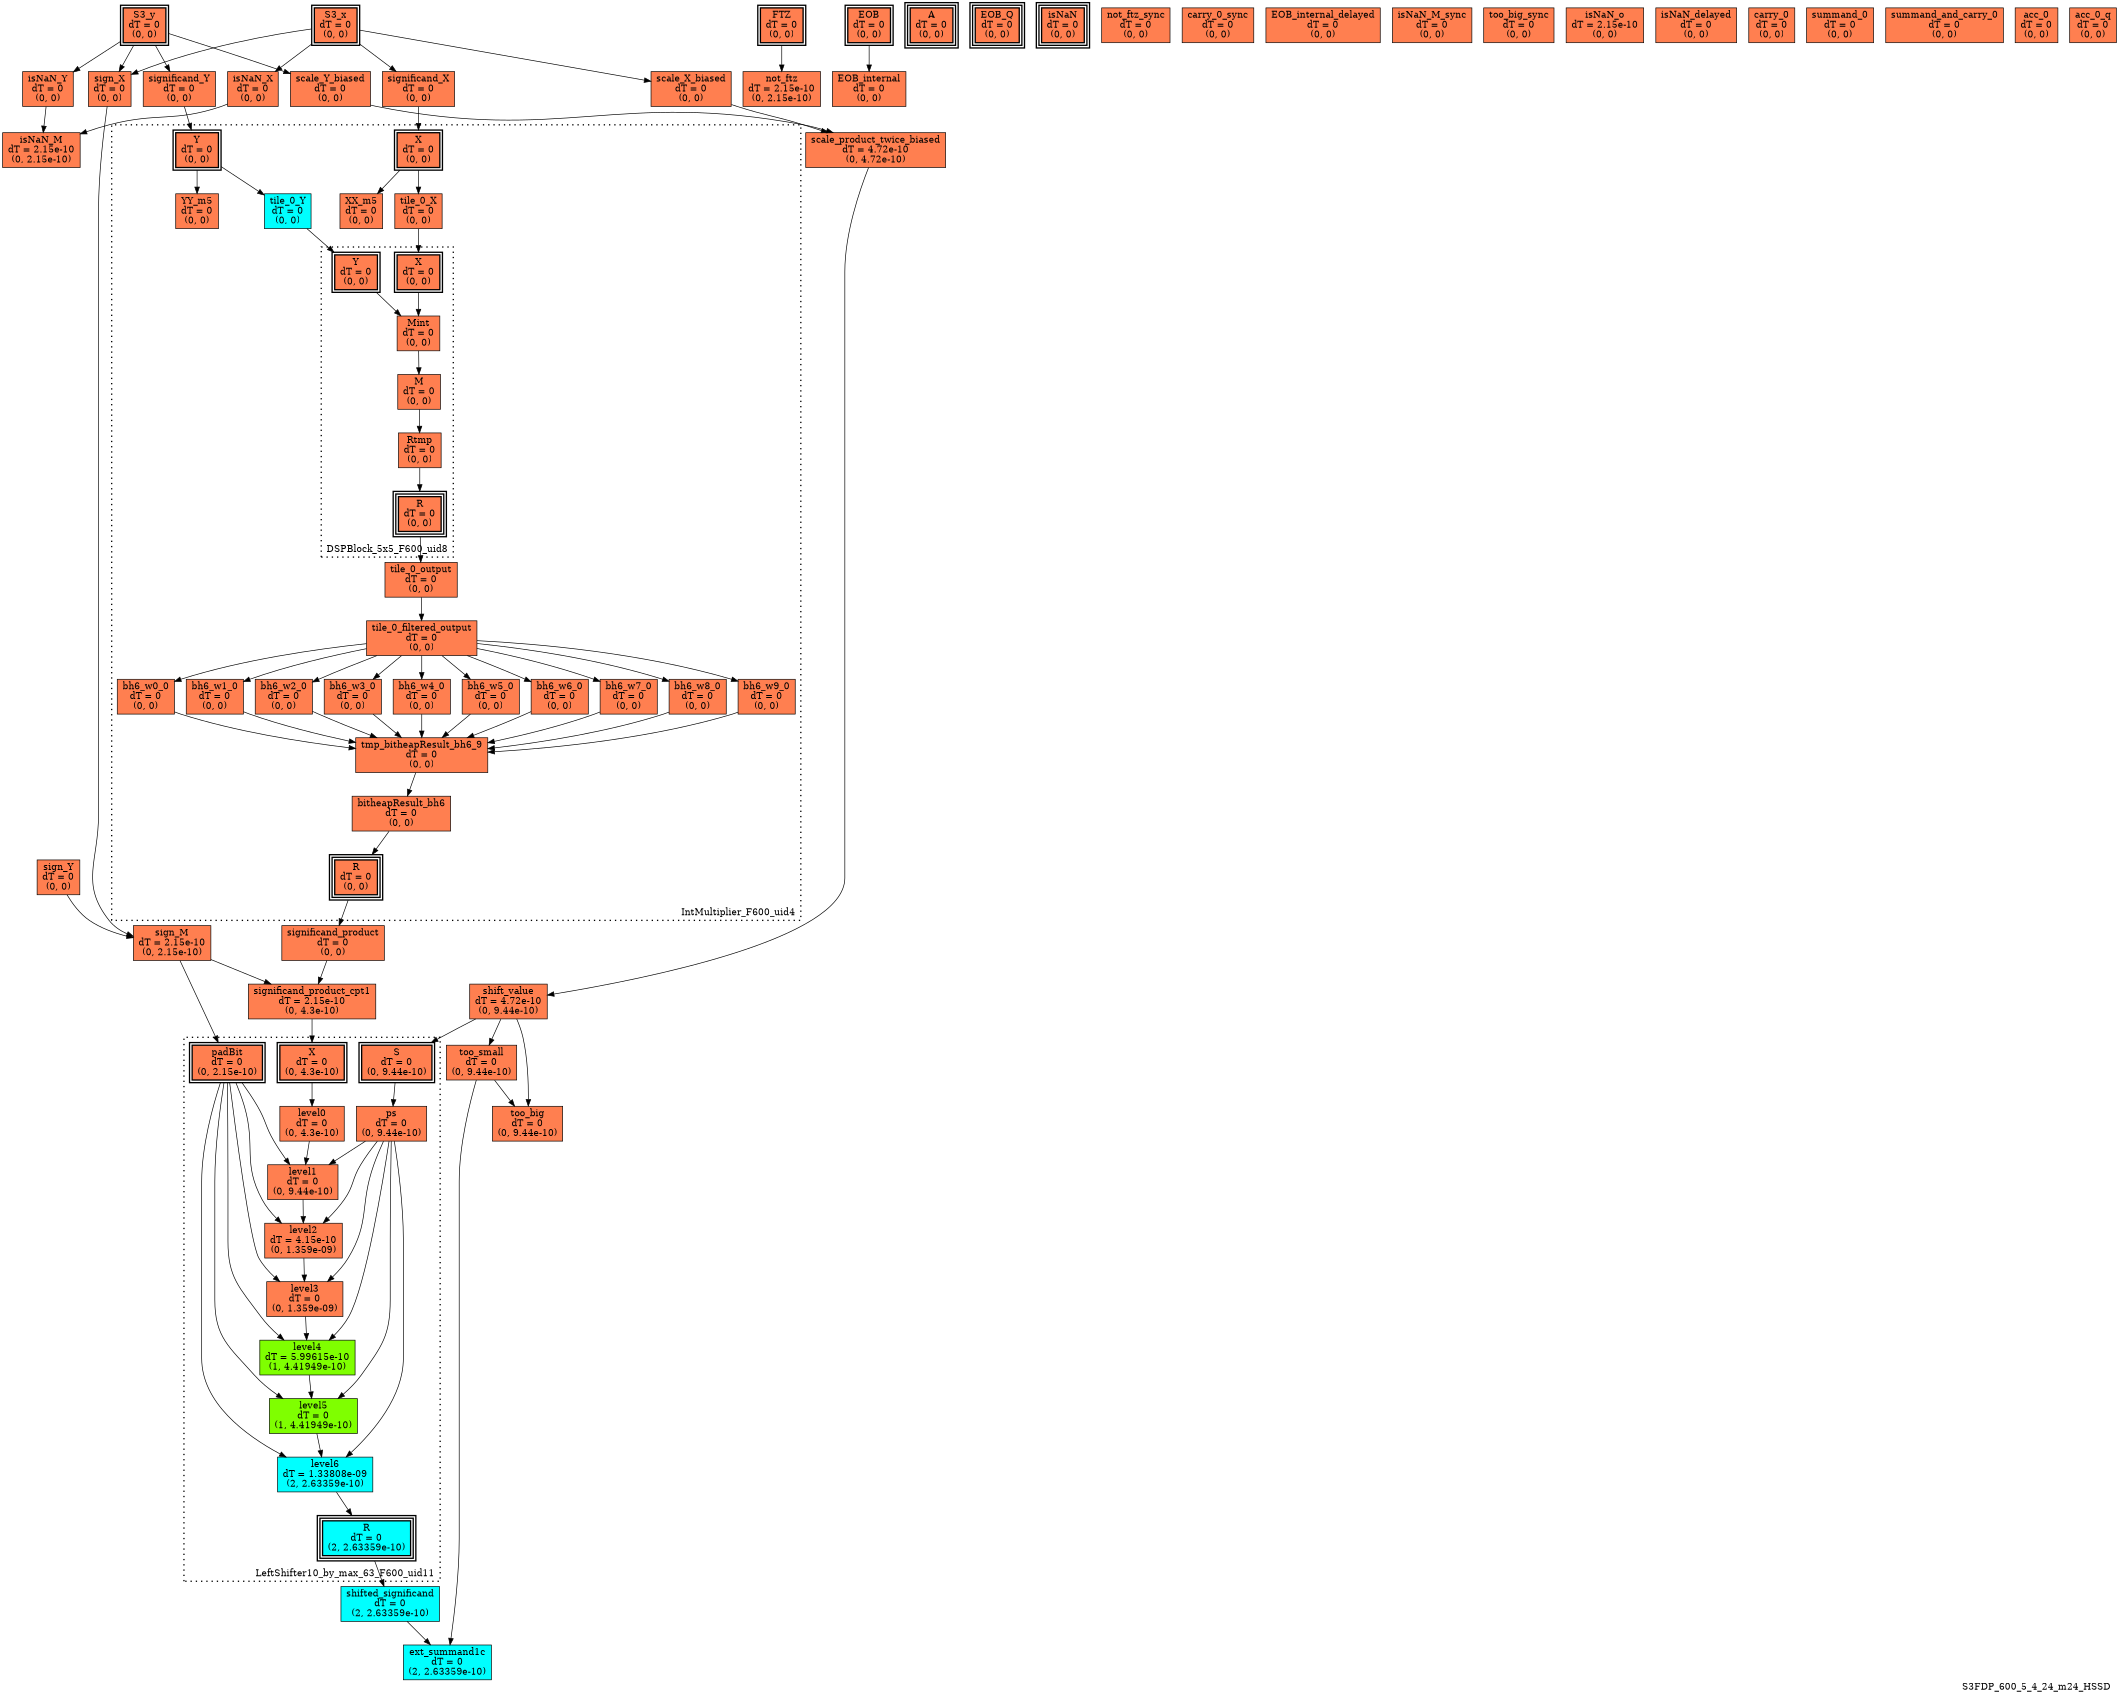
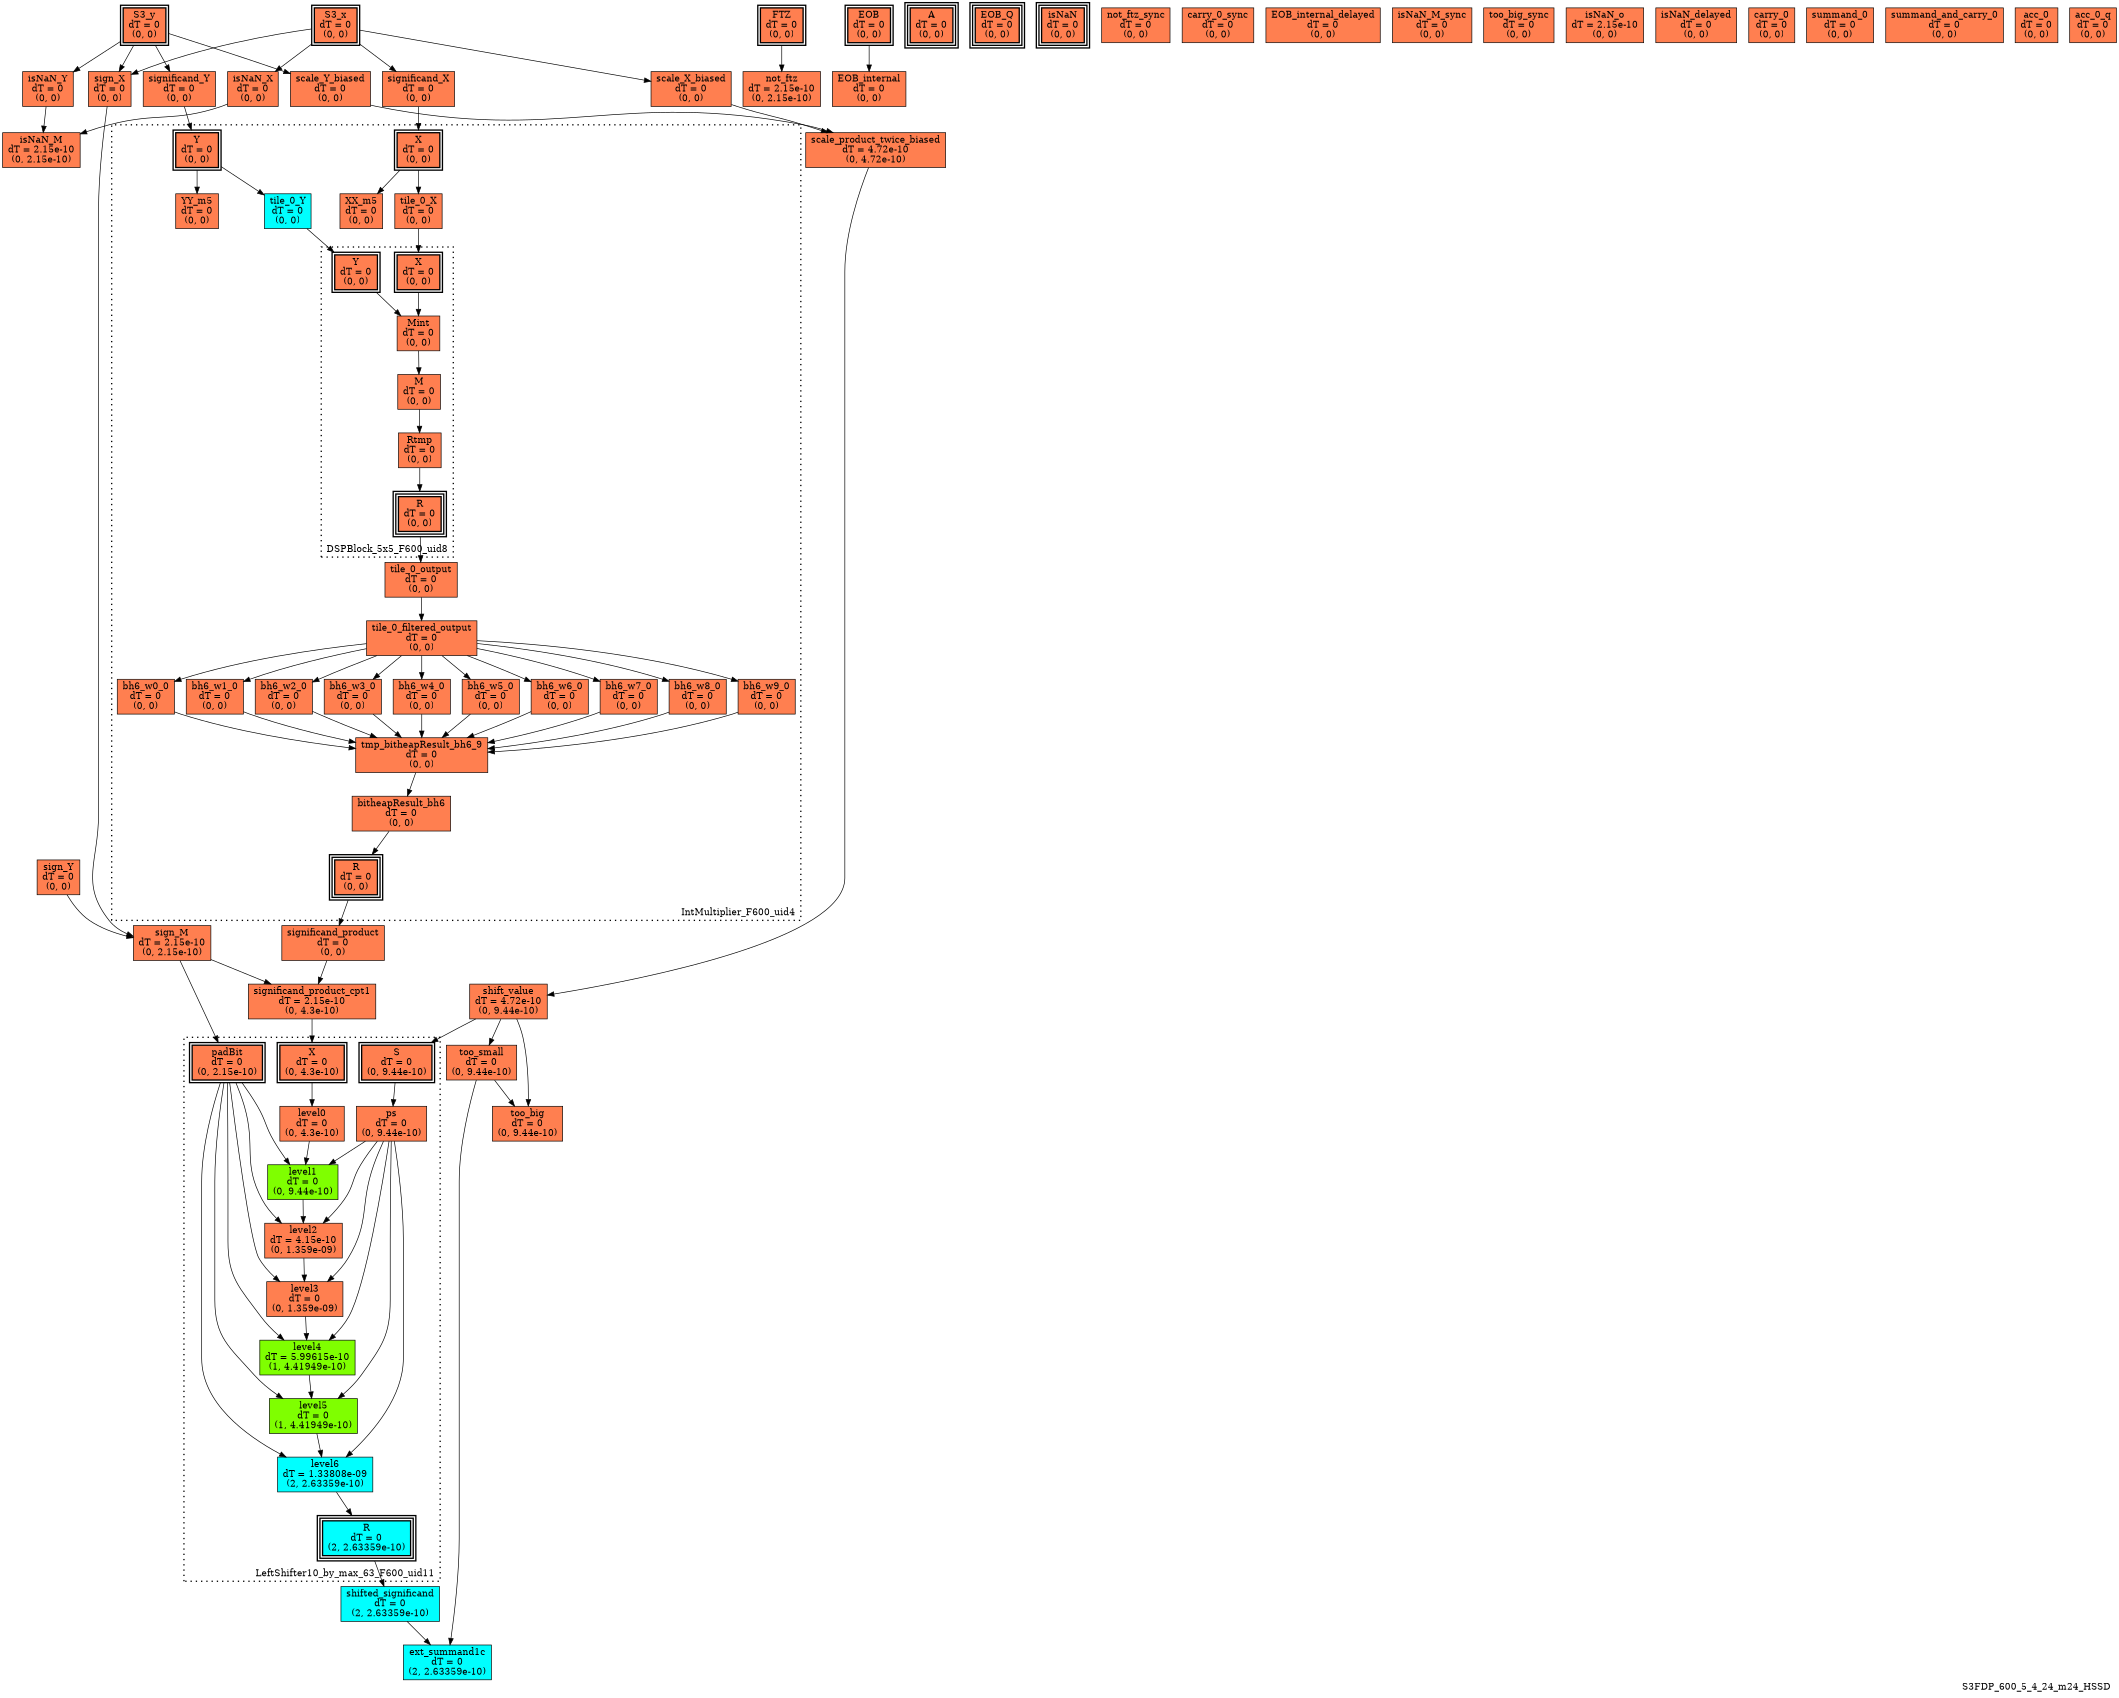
node "level1 dT = 0 (0, 9.44e-10)": fillcolor coral -> chartreuse
